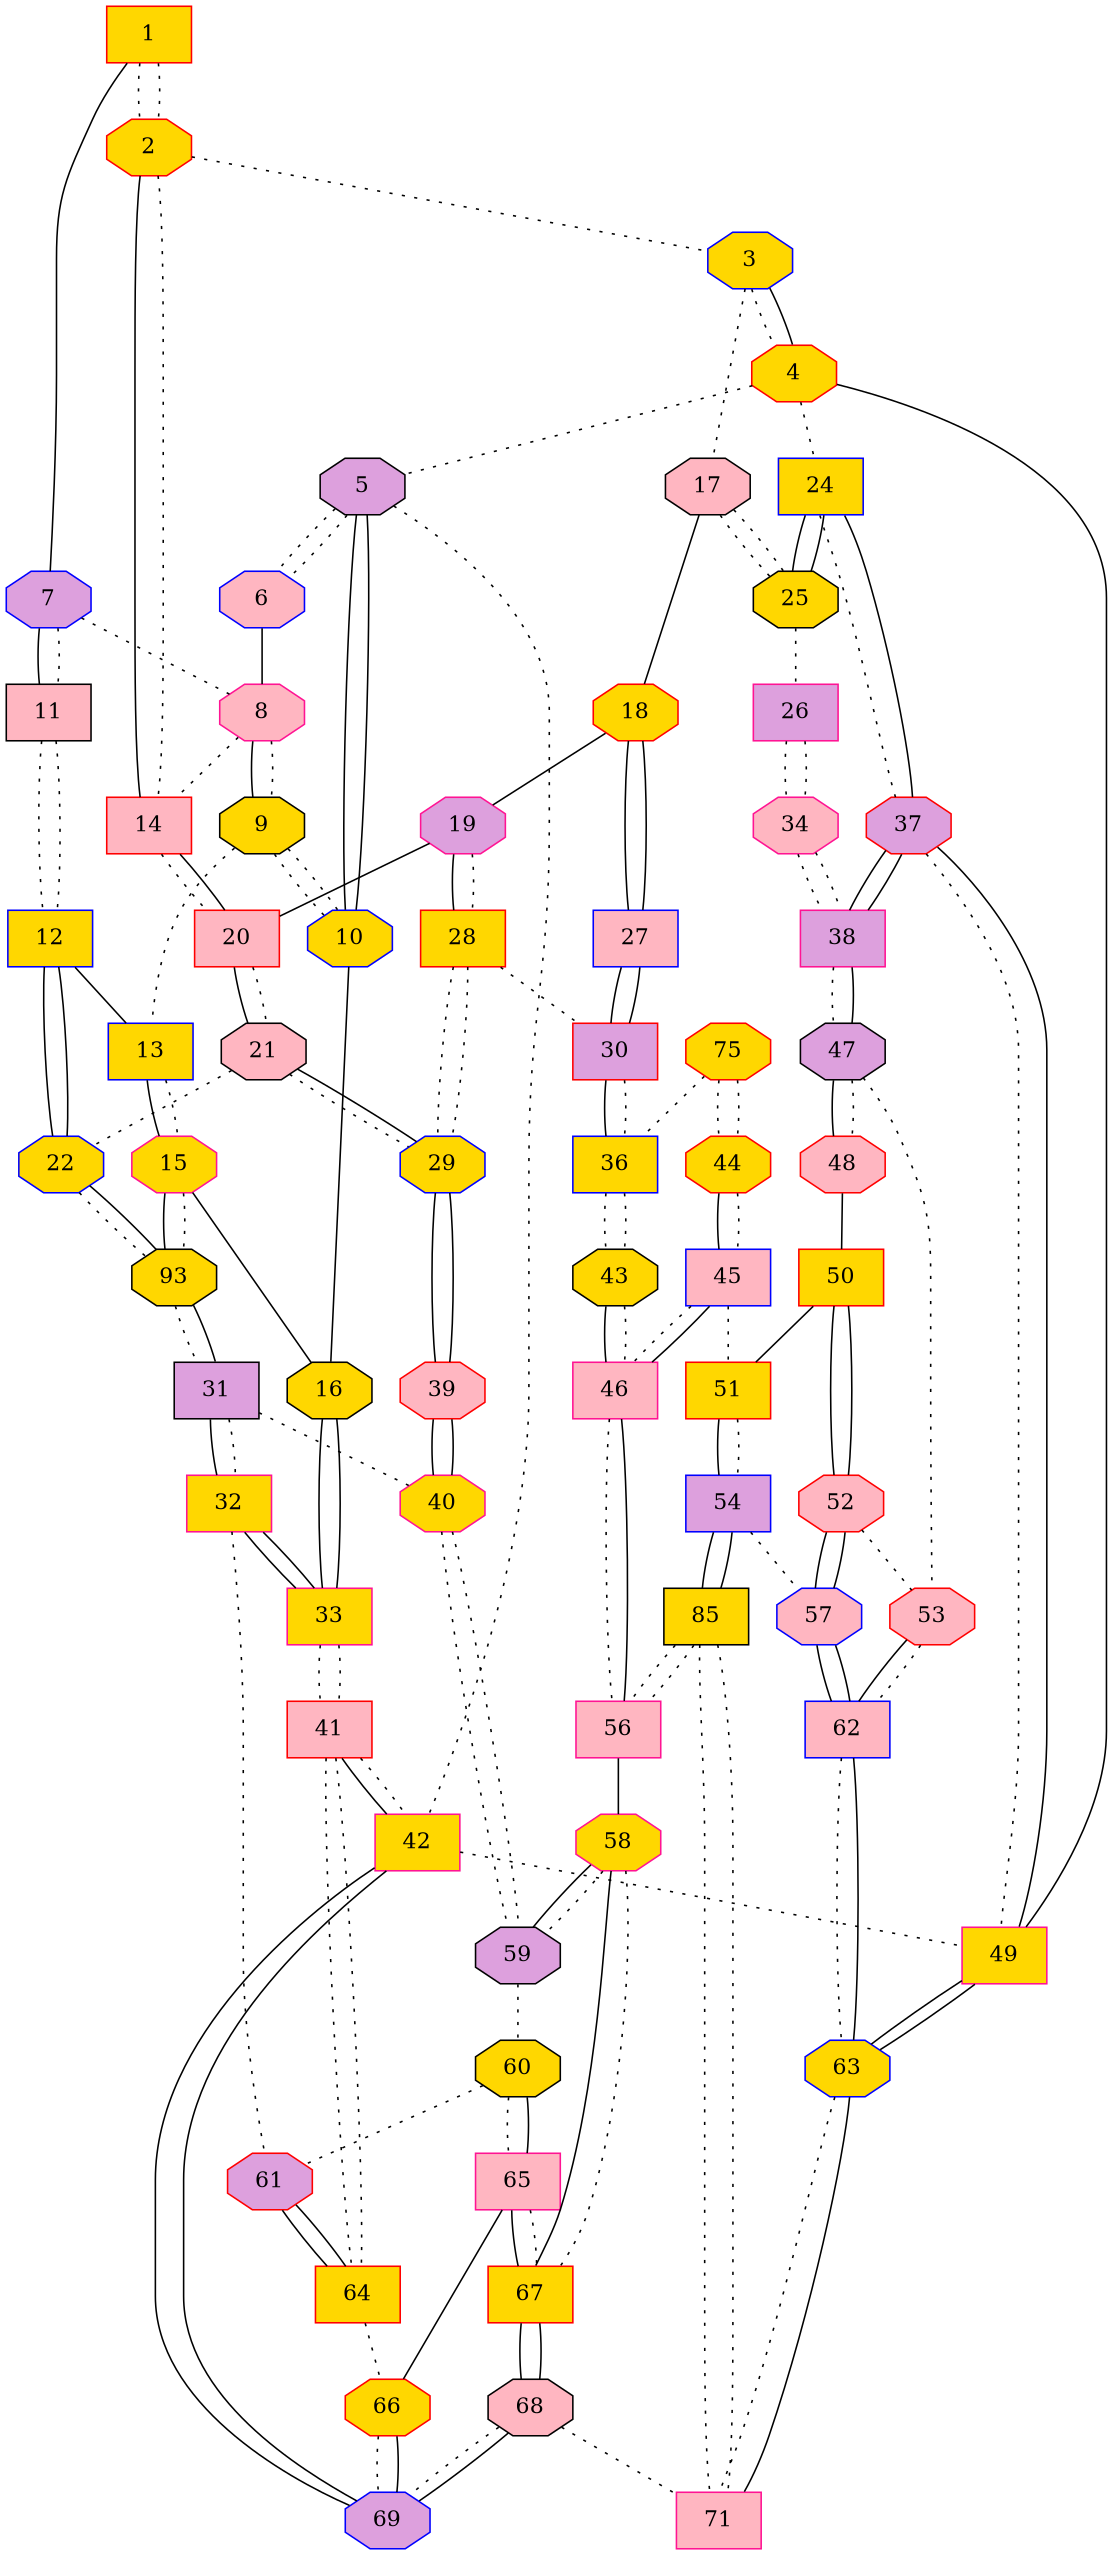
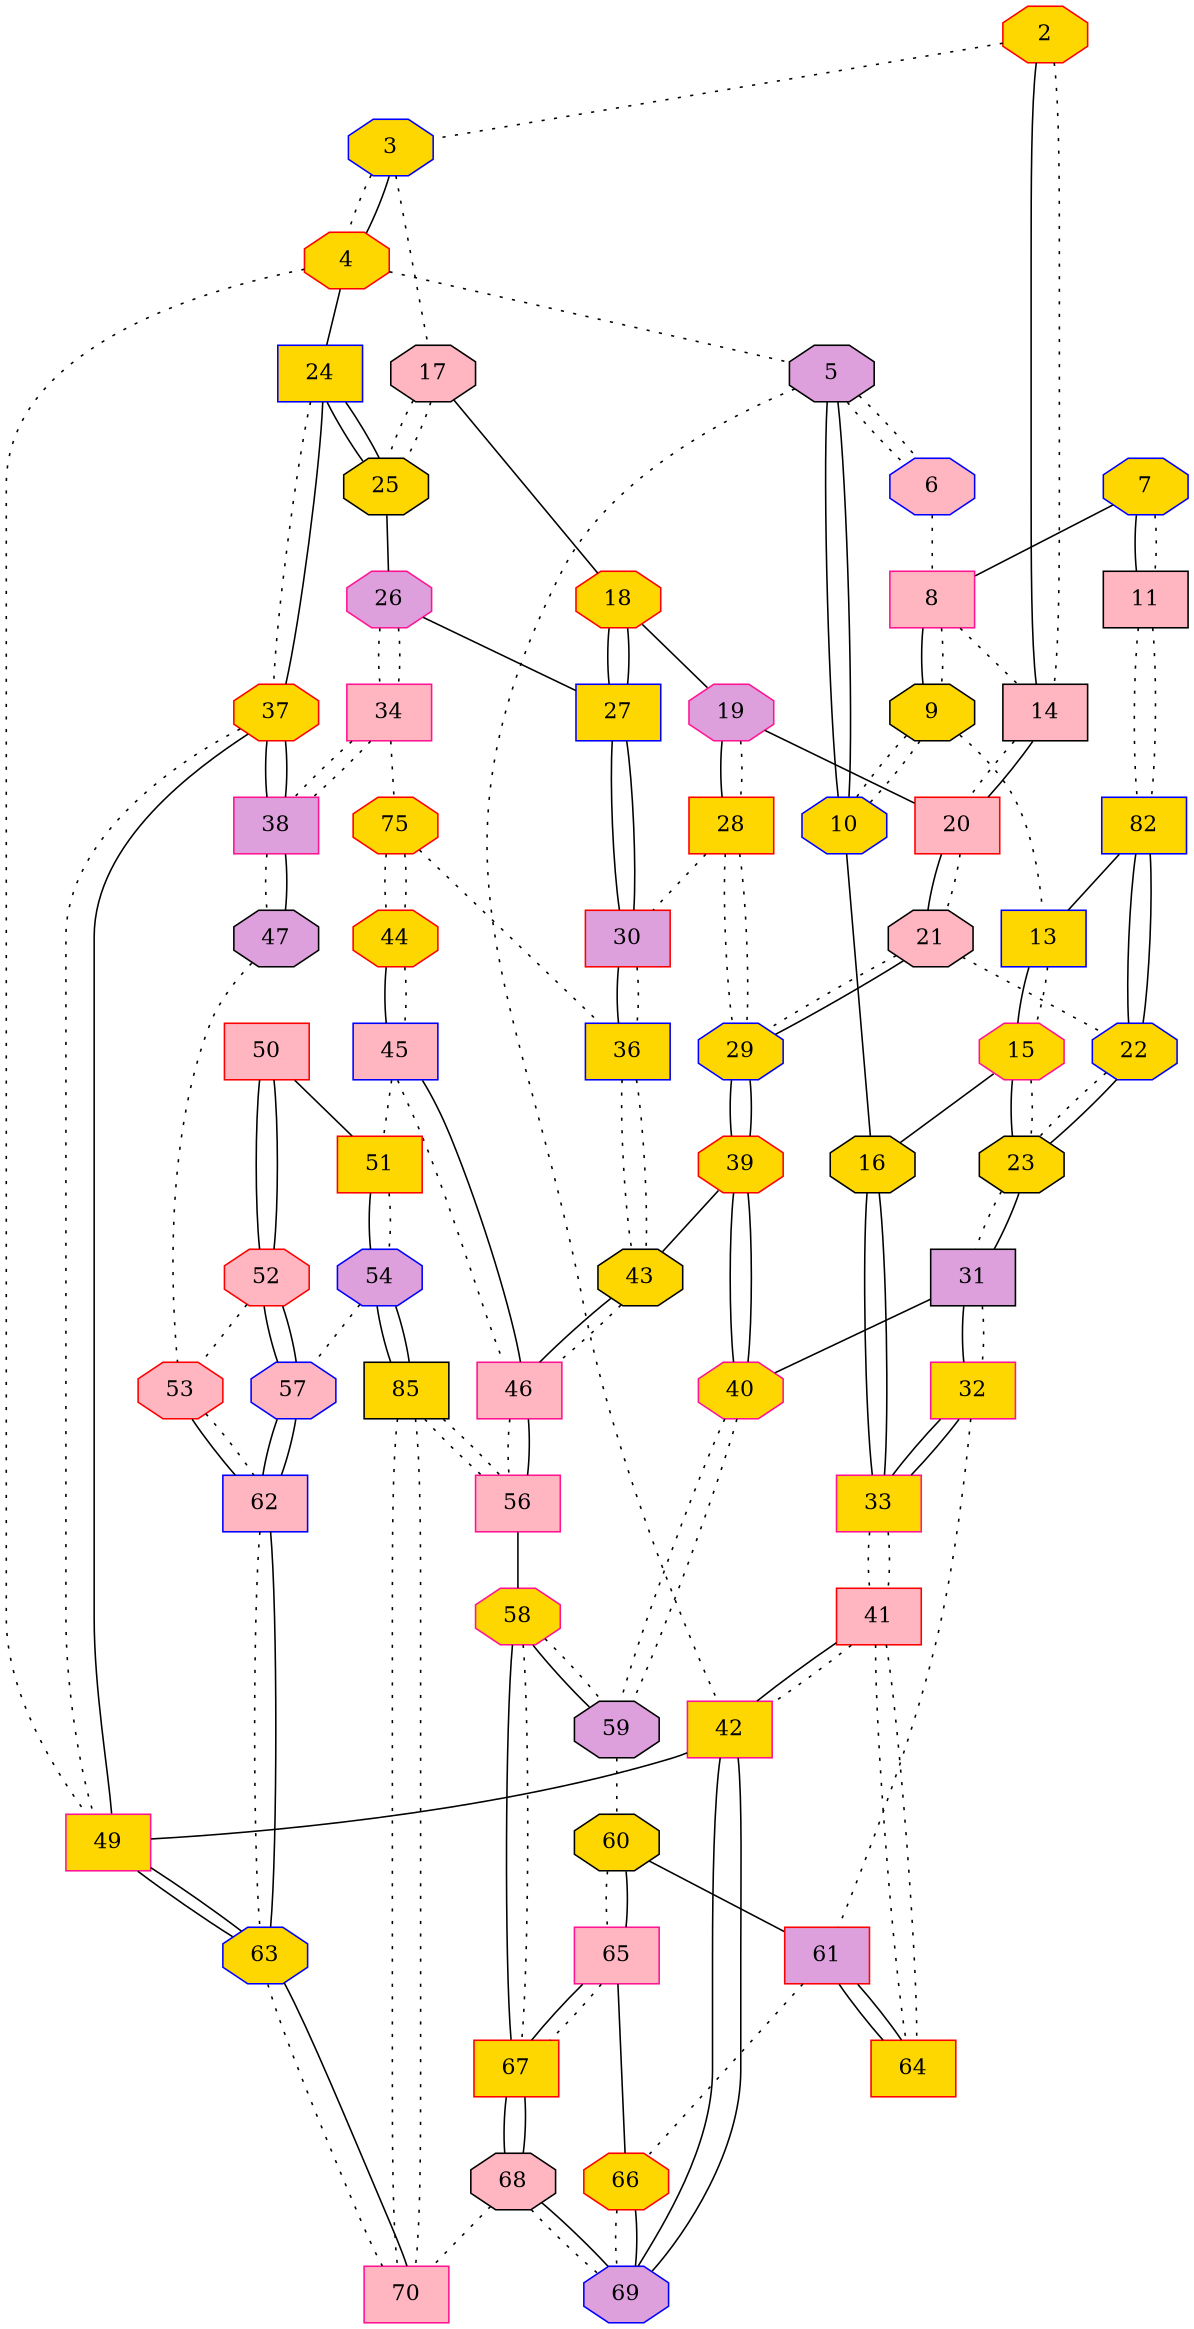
node "1": removed
edge "4" -- "24": style dotted -> solid
node "7": fillcolor plum -> gold
edge "7" -- "8": style dotted -> solid
edge "26" -- "27": added
edge "6" -- "8": style solid -> dotted
edge "25" -- "26": style dotted -> solid
node "8": shape octagon -> box
node "26": shape box -> octagon
edge "34" -- "75": added
node "14": color red -> black
node "34": shape octagon -> box
node "37": fillcolor plum -> gold
node "12": label "12" -> "82"
node "27": fillcolor lightpink -> gold
edge "4" -- "49": style solid -> dotted
node "48": removed
edge "39" -- "43": added
node "93": label "93" -> "23"
node "50": fillcolor gold -> lightpink
node "39": fillcolor lightpink -> gold
edge "31" -- "40": style dotted -> solid
node "54": shape box -> octagon
edge "42" -- "49": style dotted -> solid
edge "60" -- "61": style dotted -> solid
node "61": shape octagon -> box
edge "64" -- "66": now "61" -- "66"
node "71": label "71" -> "70"
